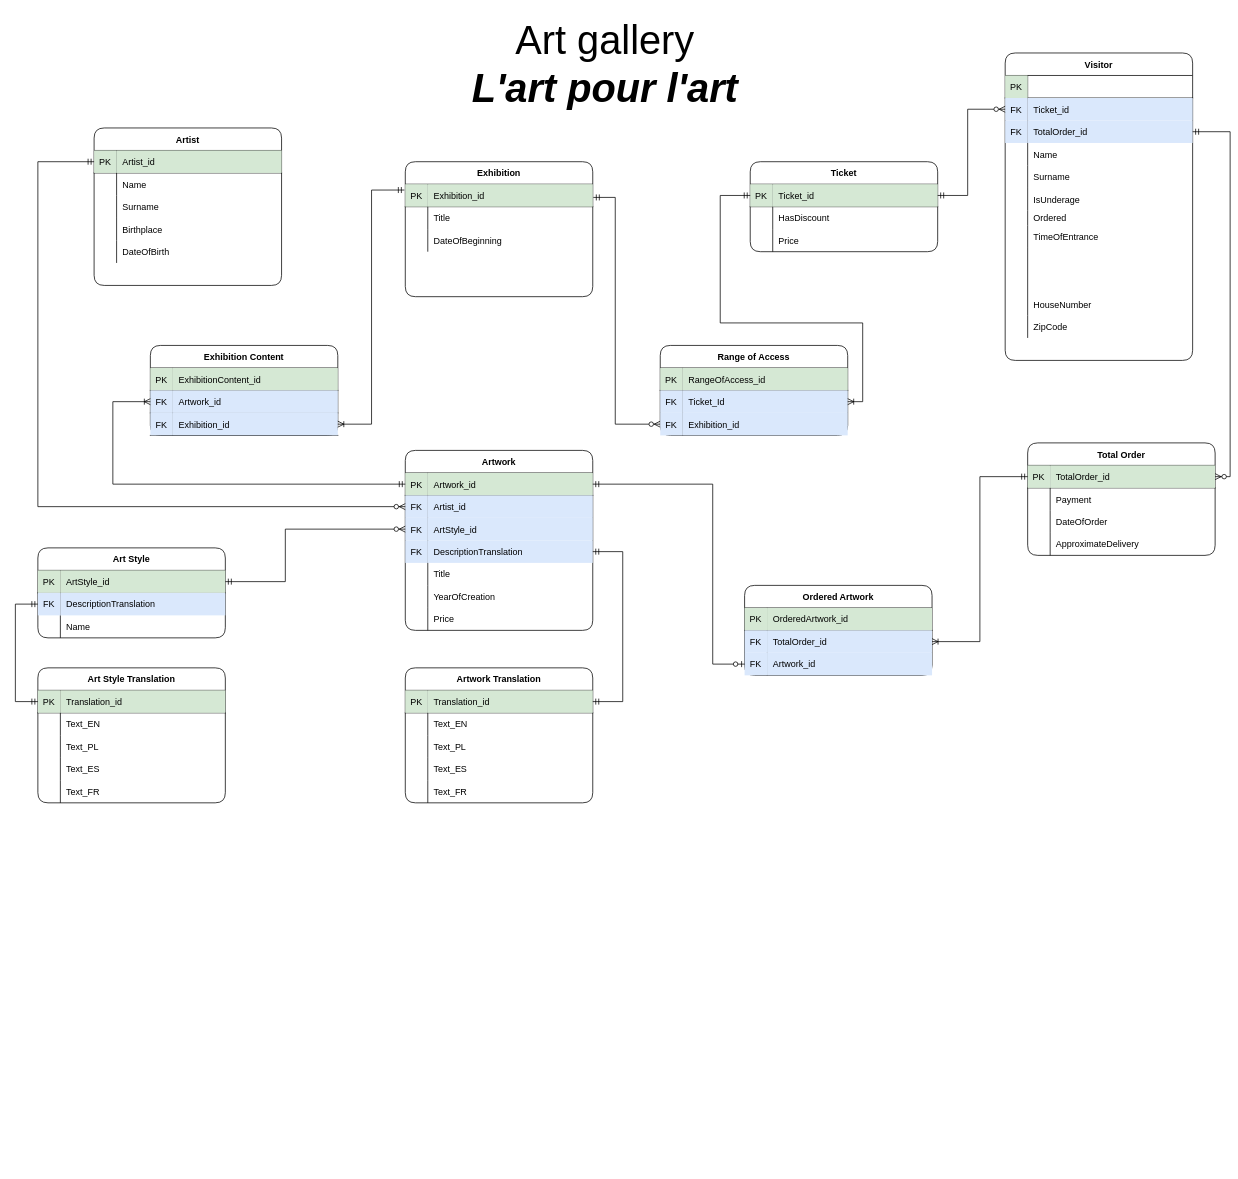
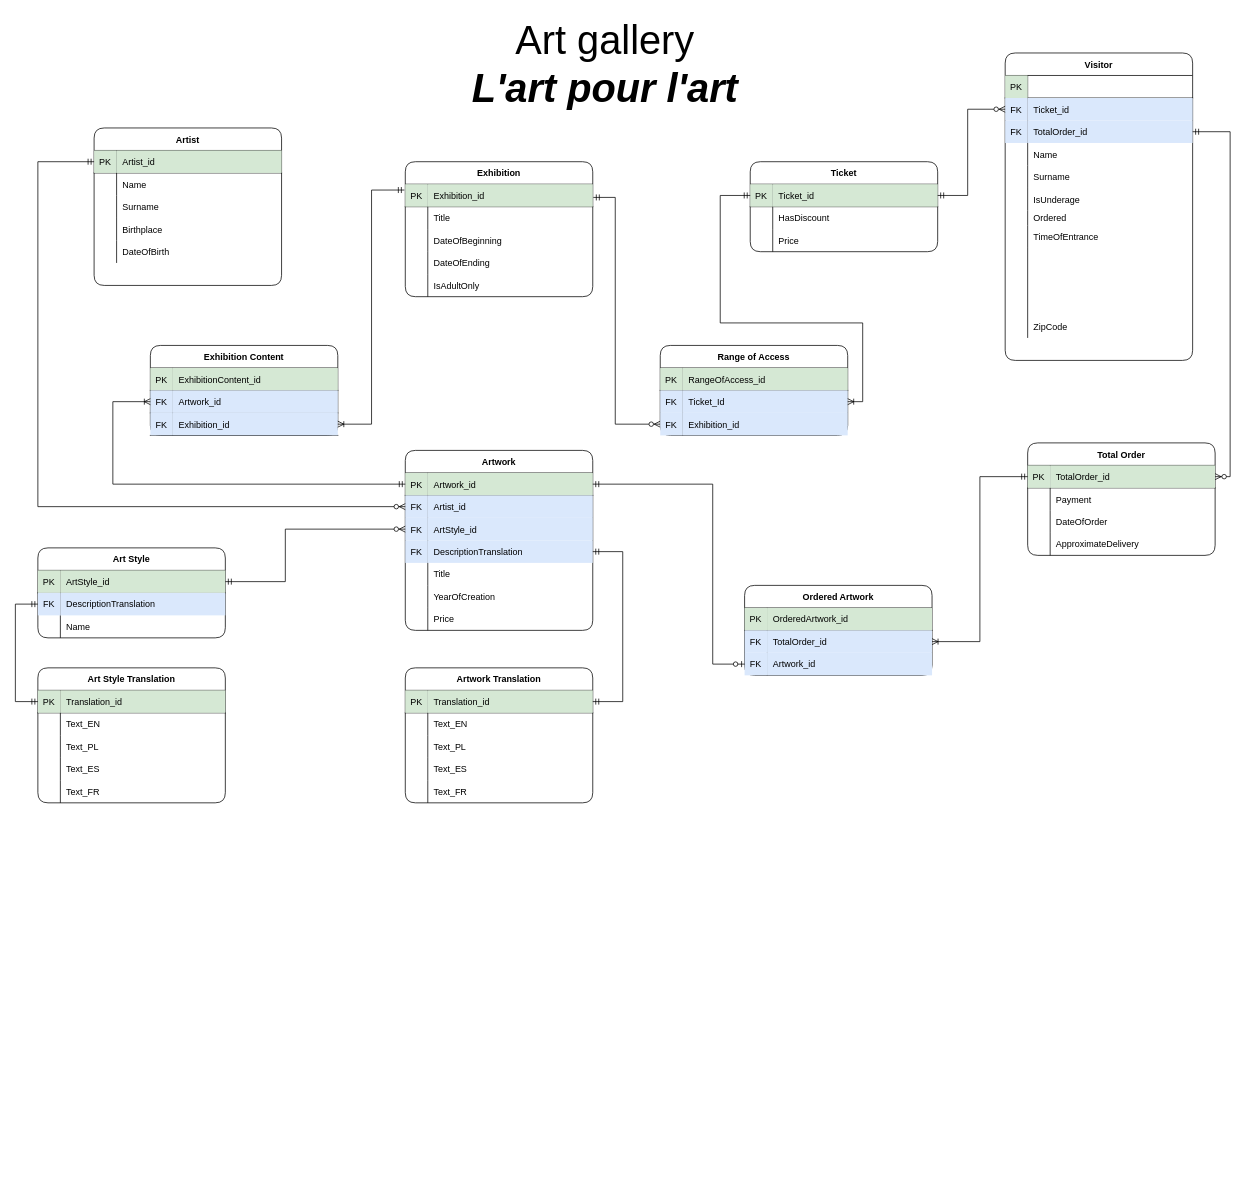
node "DateOfEnding": added
node "IsAdultOnly": added
node "HouseNumber": removed
